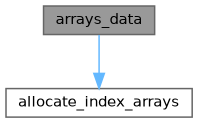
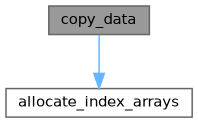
node "arrays_data": label "arrays_data" -> "copy_data"
